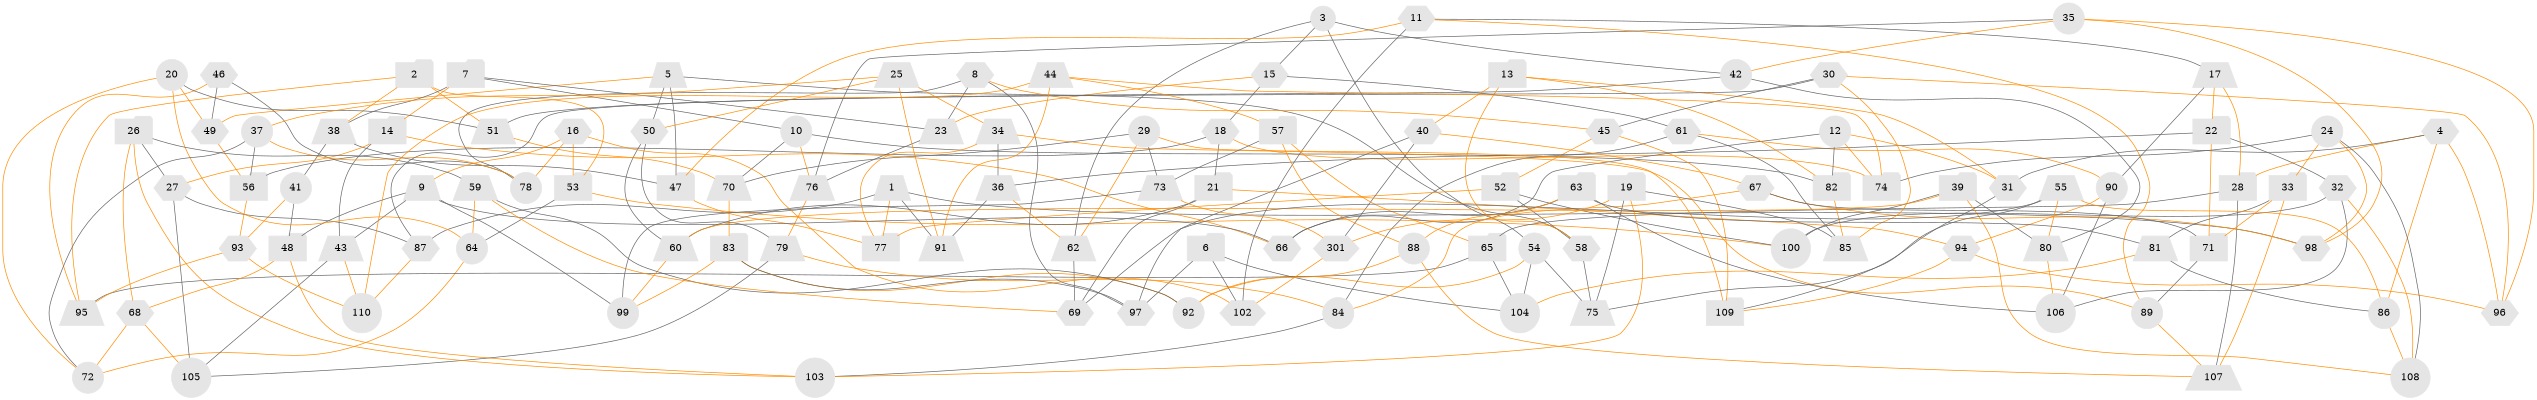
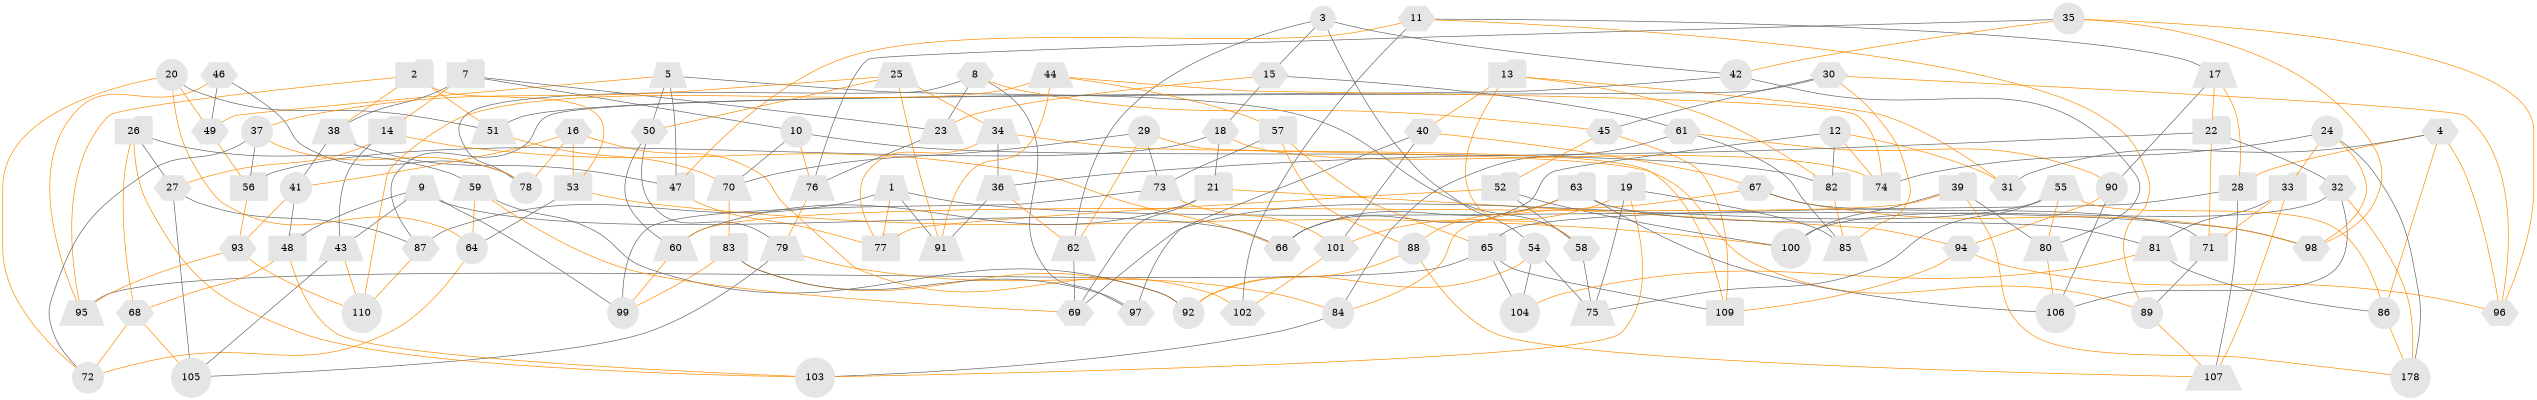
edge "16" -- "9": now "16" -- "41"
node "6": removed
node "301": label "301" -> "101"
edge "31" -- "109": now "65" -- "109"
node "108": label "108" -> "178"
